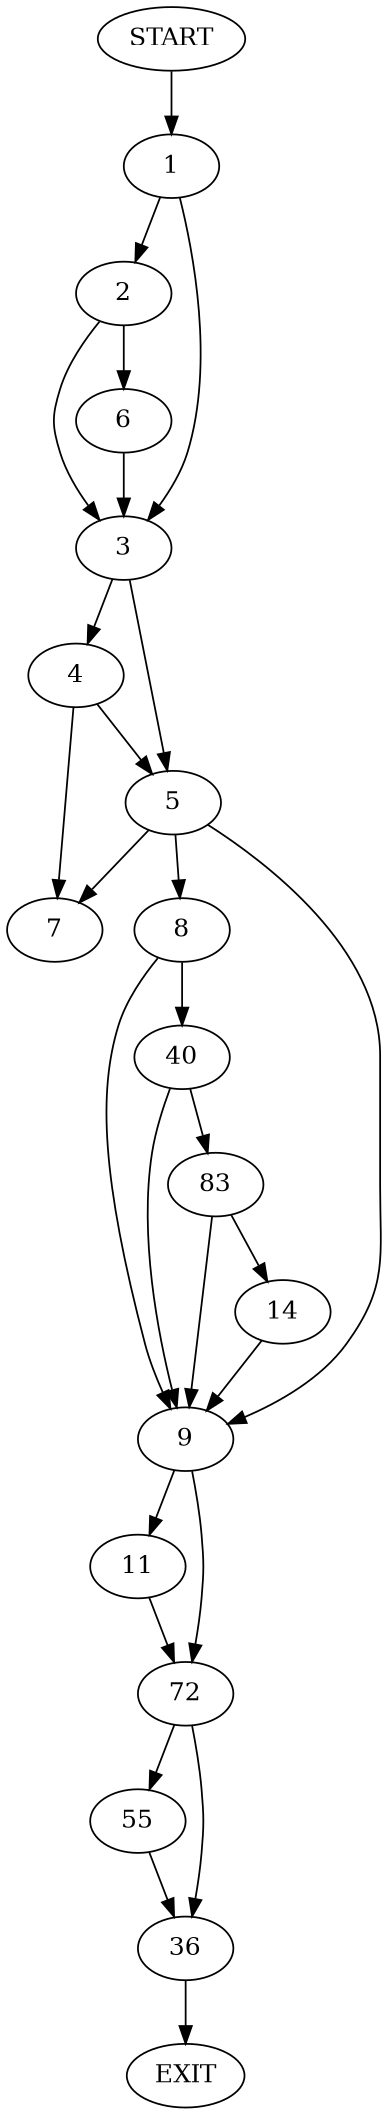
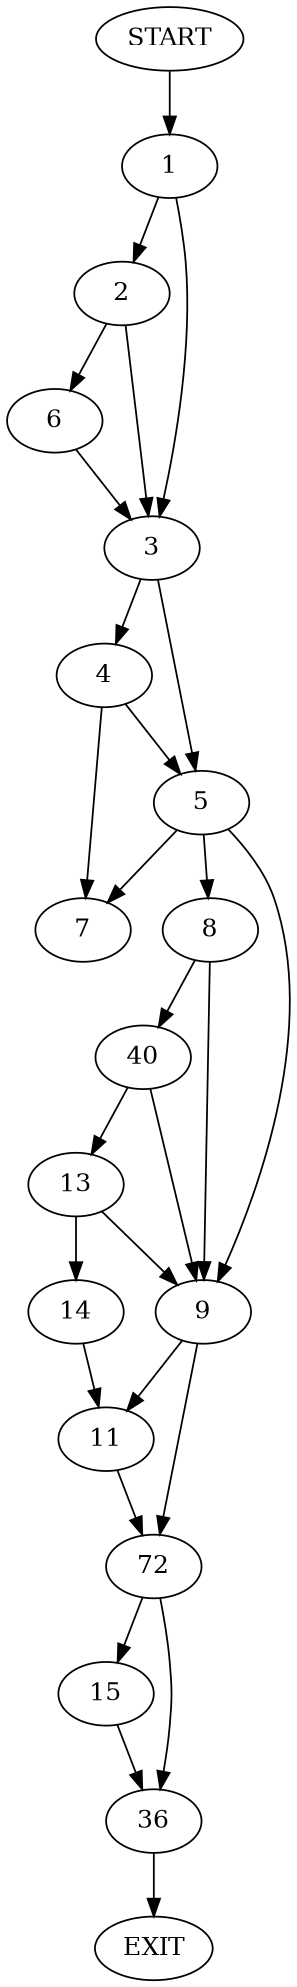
node "83": label "83" -> "13"
edge "14" -> "9": now "14" -> "11"
node "55": label "55" -> "15"
